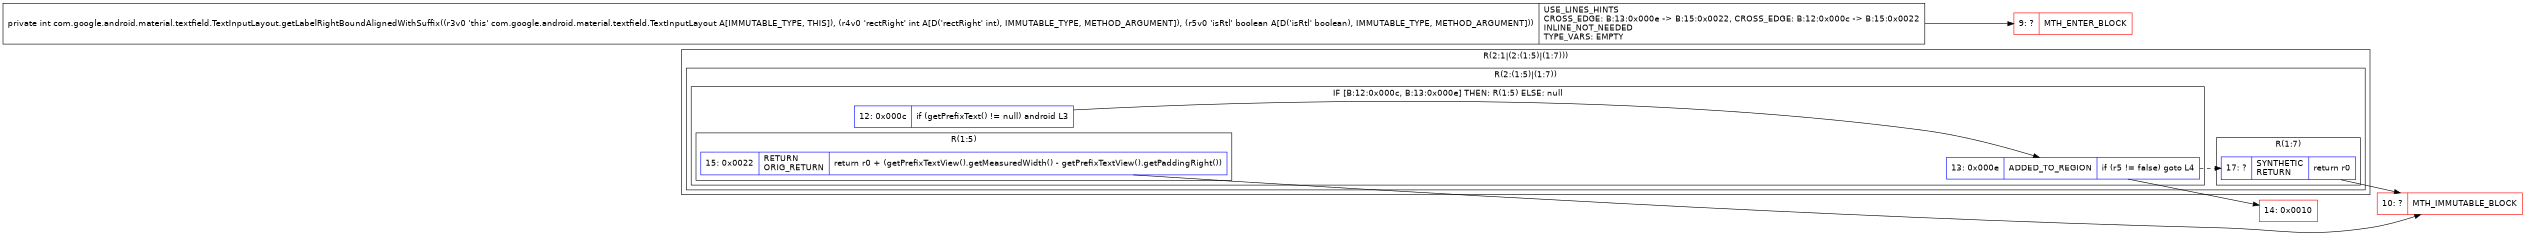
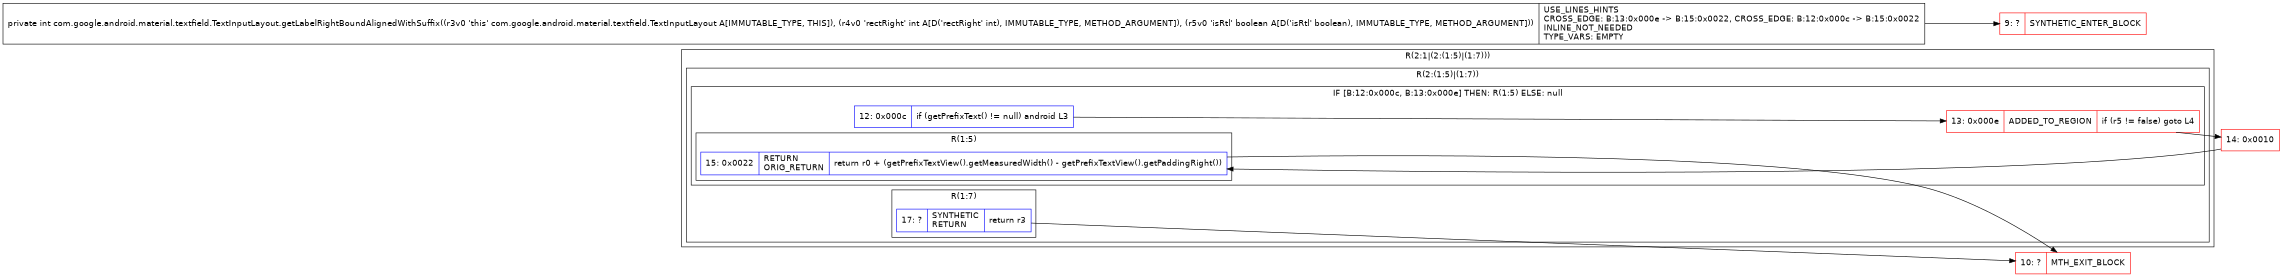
node "9: ?": text "MTH_ENTER_BLOCK" -> "SYNTHETIC_ENTER_BLOCK"
node "13: 0x000e": color blue -> red
edge "13: 0x000e" -> "17: ?": removed
node "17: ?": text "return r0" -> "return r3"
edge "14: 0x0010" -> "15: 0x0022": added
node "10: ?": text "MTH_IMMUTABLE_BLOCK" -> "MTH_EXIT_BLOCK"
